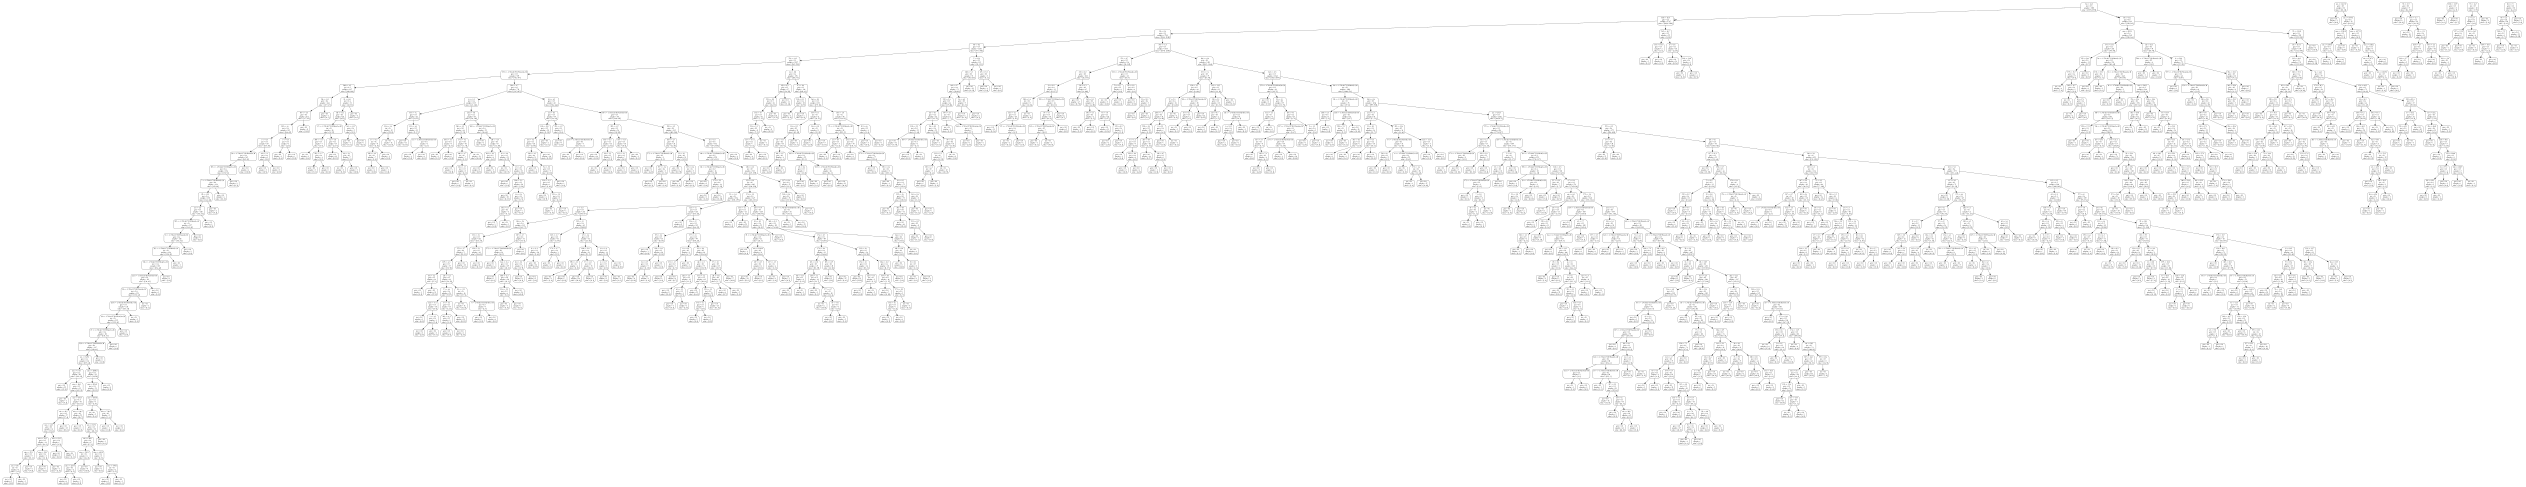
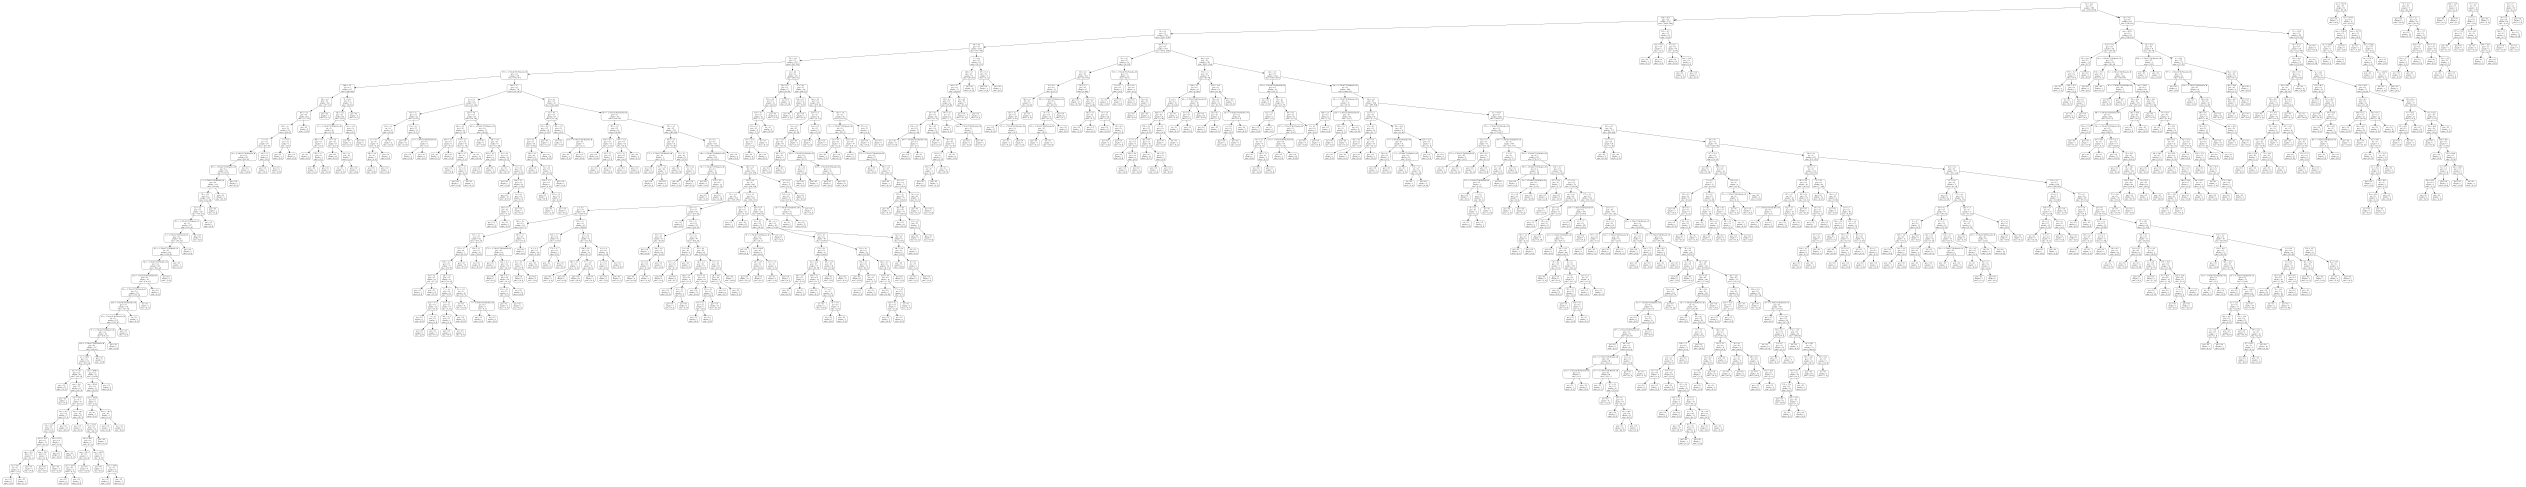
edge "284 <= 2.0 gini = 0.4 samples = 6 value = [2, 6]" -> "177 <= 1.5 gini = 0.2 samples = 5 value = [1, 6]": removed
